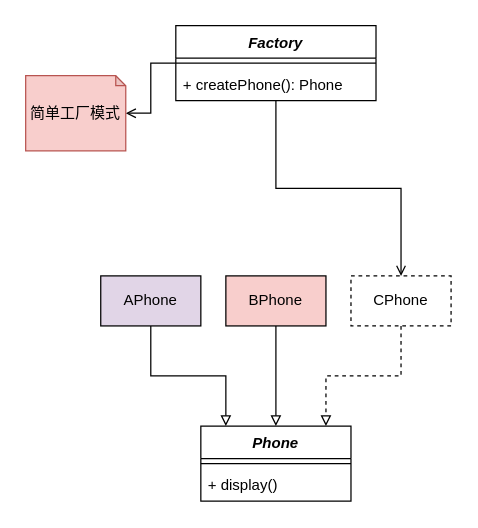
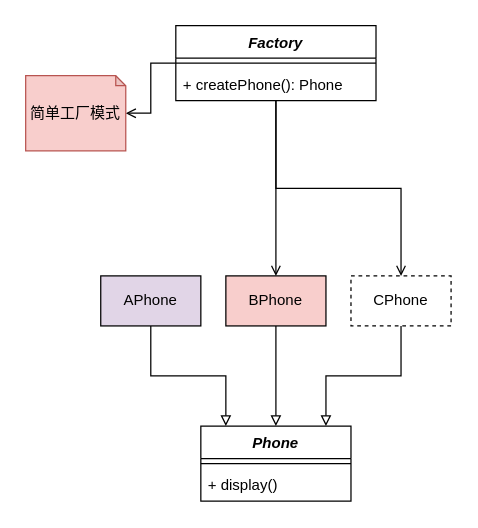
edge "Factory" -> "BPhone": added
edge "CPhone" -> "Phone": style dashed -> solid
